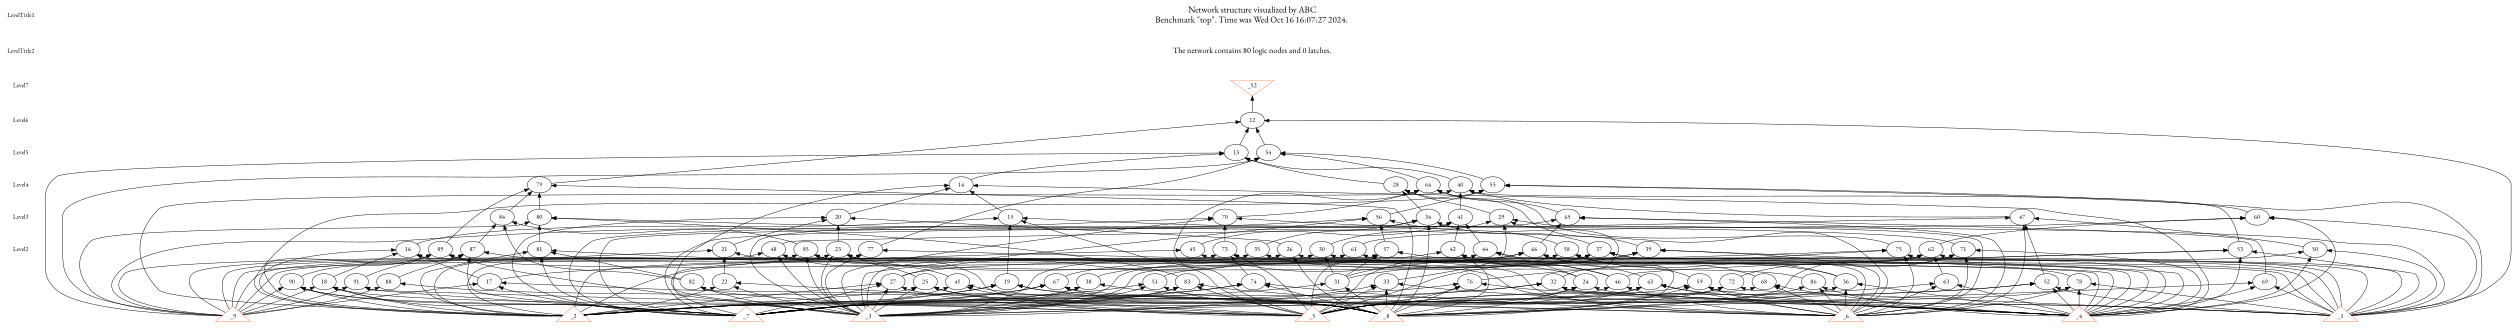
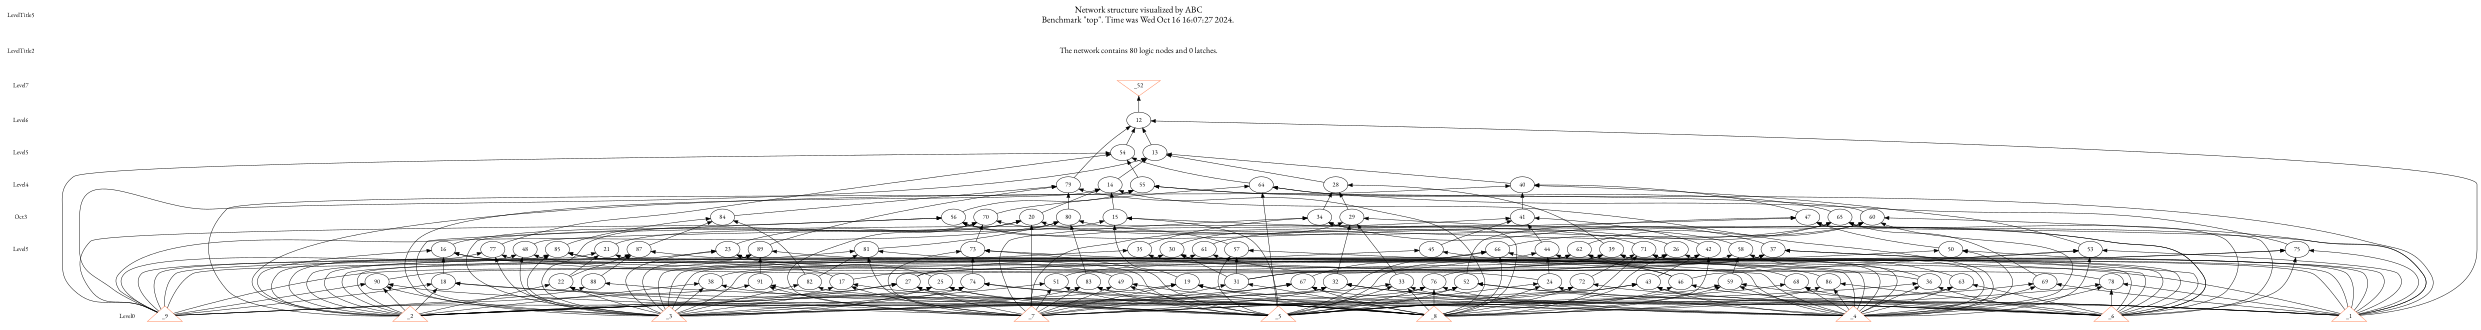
node "LevelTitle1": label "LevelTitle1" -> "LevelTitle5"
node "Level3": label "Level3" -> "Oct3"
node "Level2": label "Level2" -> "Level9"
edge "_7" -> "87": now "22" -> "87"
node "Level0": added
